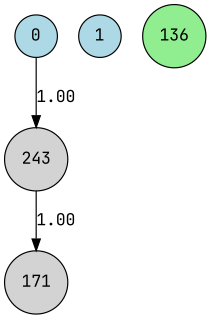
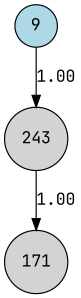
node "0": label "0" -> "9"
node "1": removed
node "136": removed
